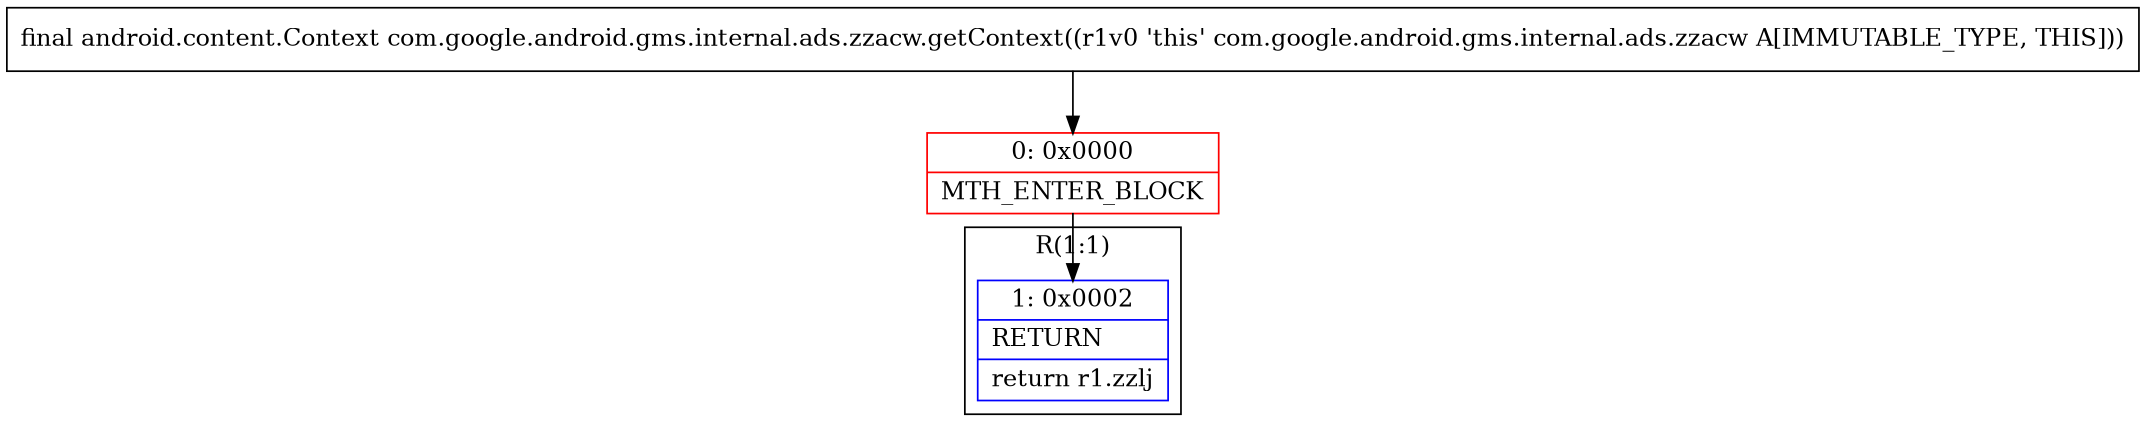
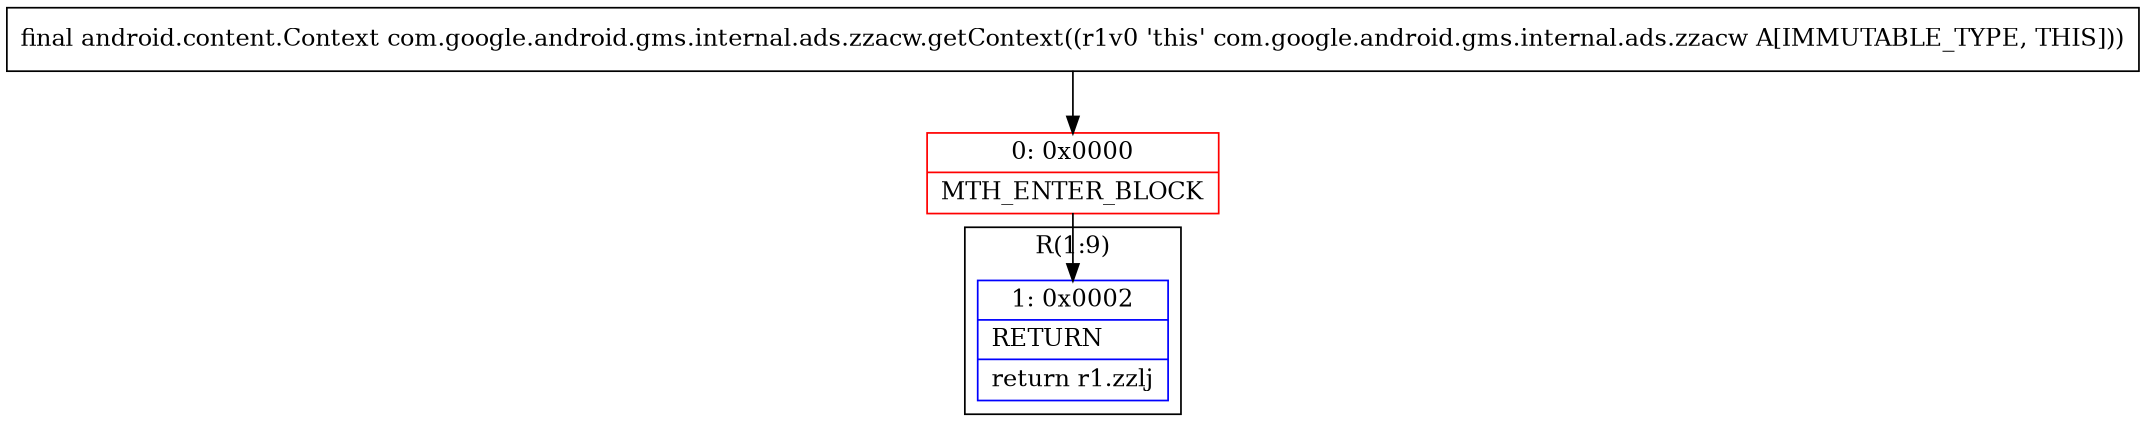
cluster "R(1:1)": label "R(1:1)" -> "R(1:9)"
